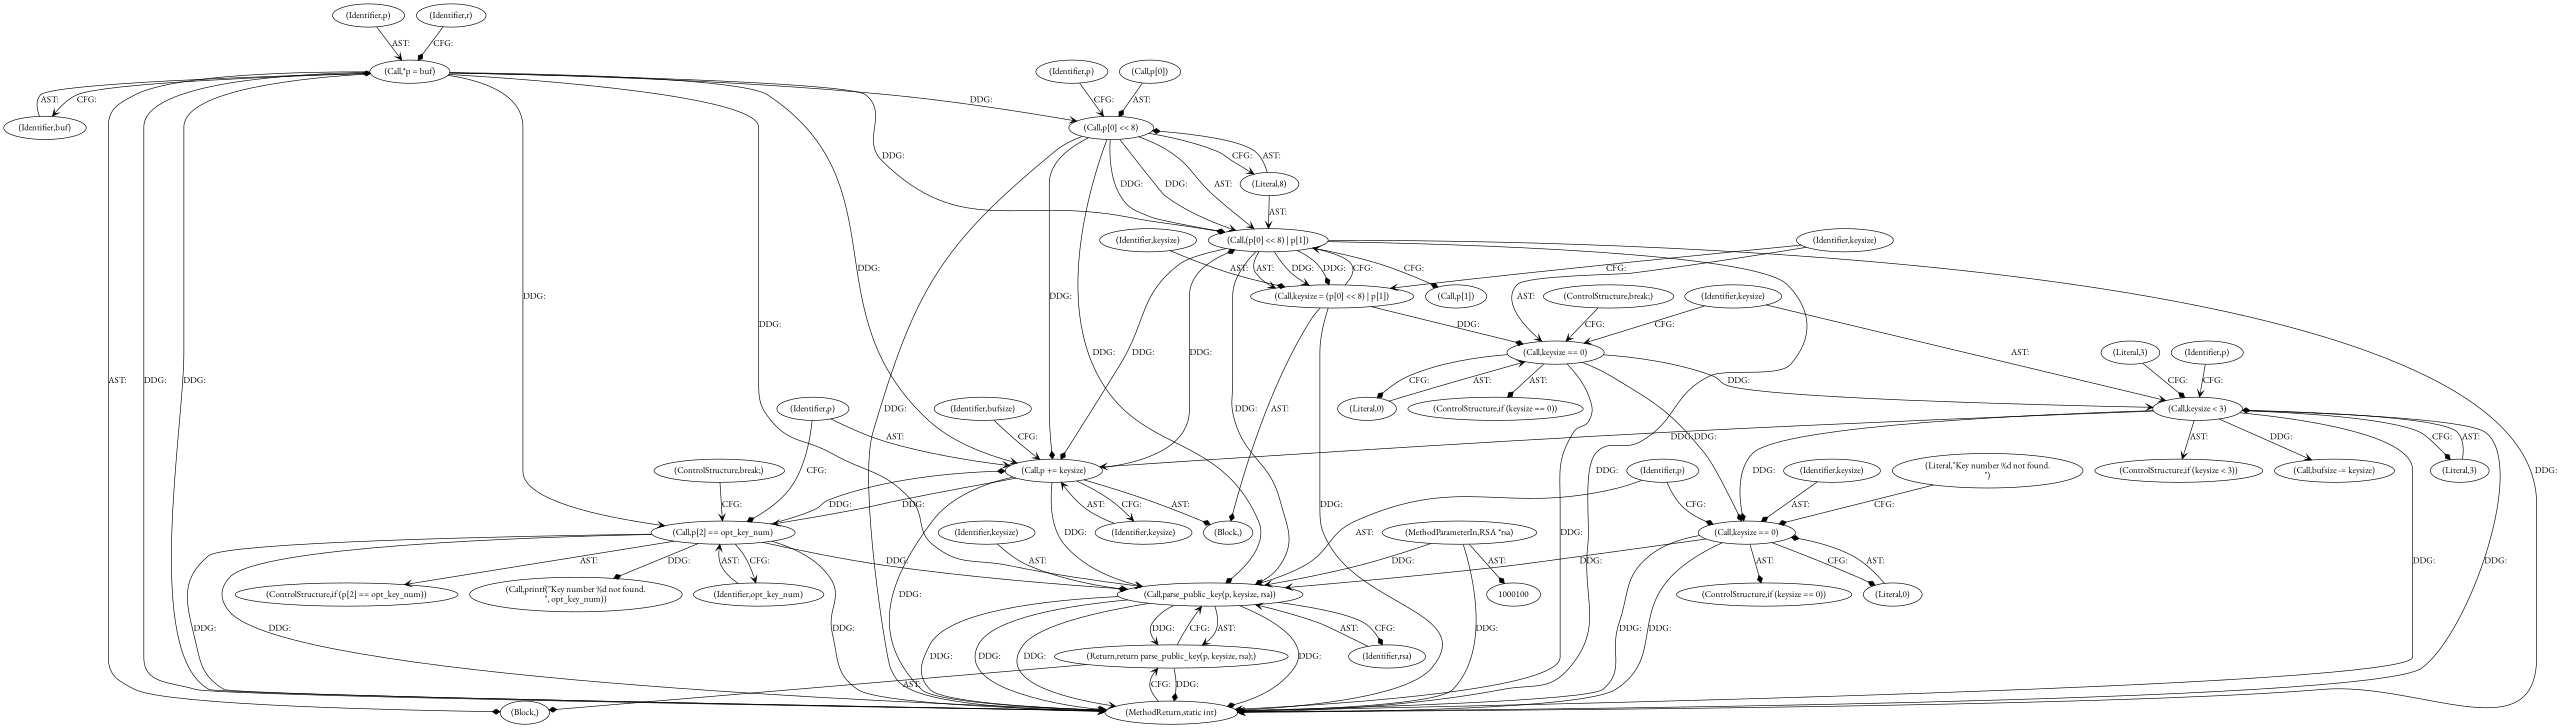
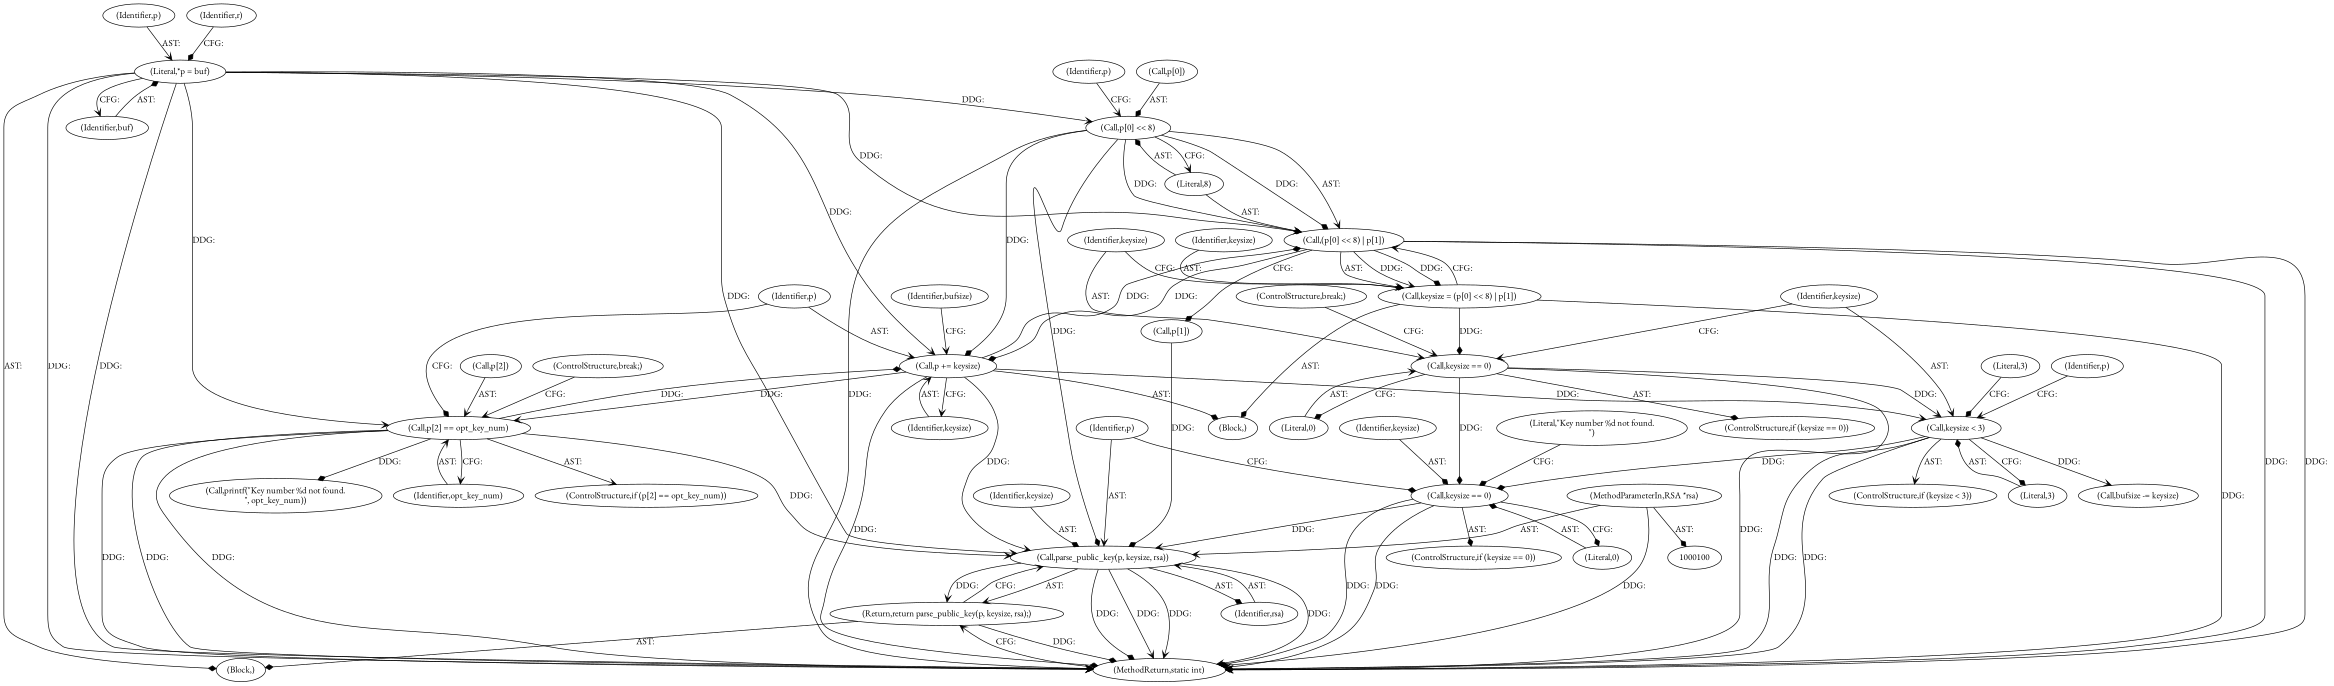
node "(Call,*p = buf)": label "(Call,*p = buf)" -> "(Literal,*p = buf)"
node "(Call,p[2])": added
edge "(Call,(p[0] << 8) | p[1])" -> "(Call,parse_public_key(p, keysize, rsa))": now "(Call,p[1])" -> "(Call,parse_public_key(p, keysize, rsa))"
edge "(Call,keysize < 3)" -> "(Call,p += keysize)": reversed
edge "(MethodParameterIn,RSA *rsa)" -> "(Call,parse_public_key(p, keysize, rsa))": label "DDG: " -> "AST: "
edge "(Call,parse_public_key(p, keysize, rsa))" -> "(Identifier,rsa)": label "CFG: " -> "AST: "
